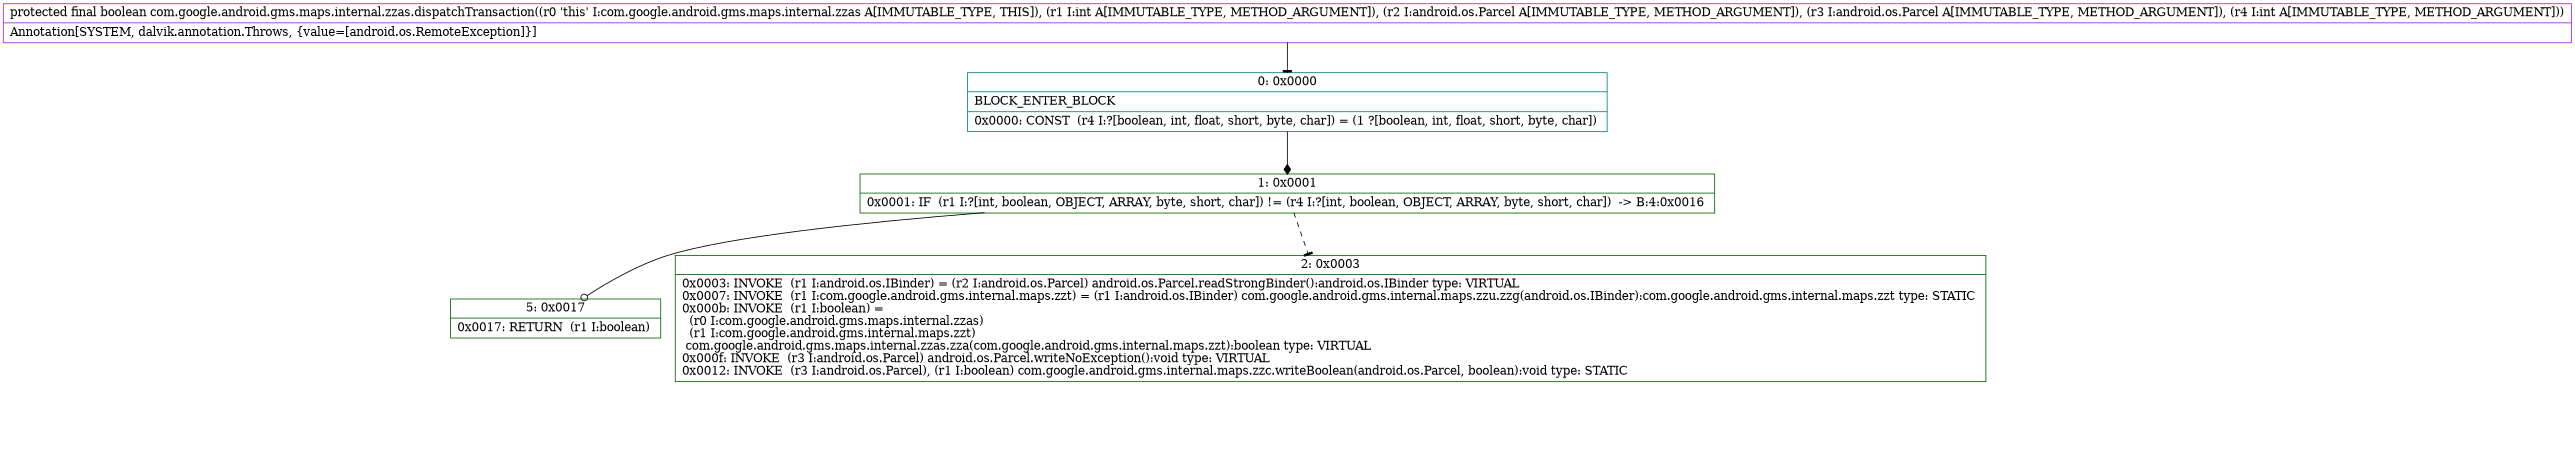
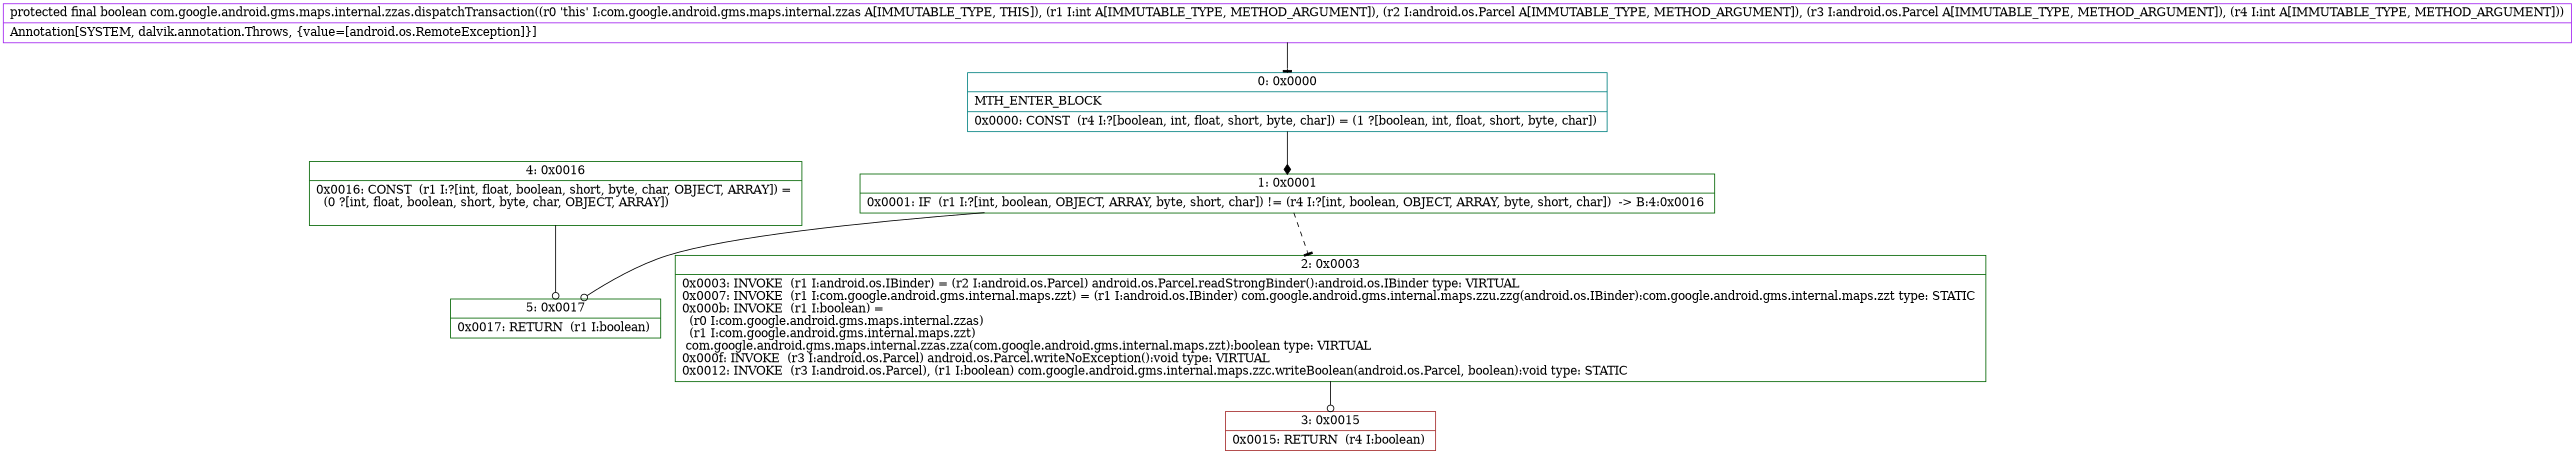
node "0: 0x0000": text "BLOCK_ENTER_BLOCK" -> "MTH_ENTER_BLOCK"
node "4: 0x0016": added
node "3: 0x0015": added
